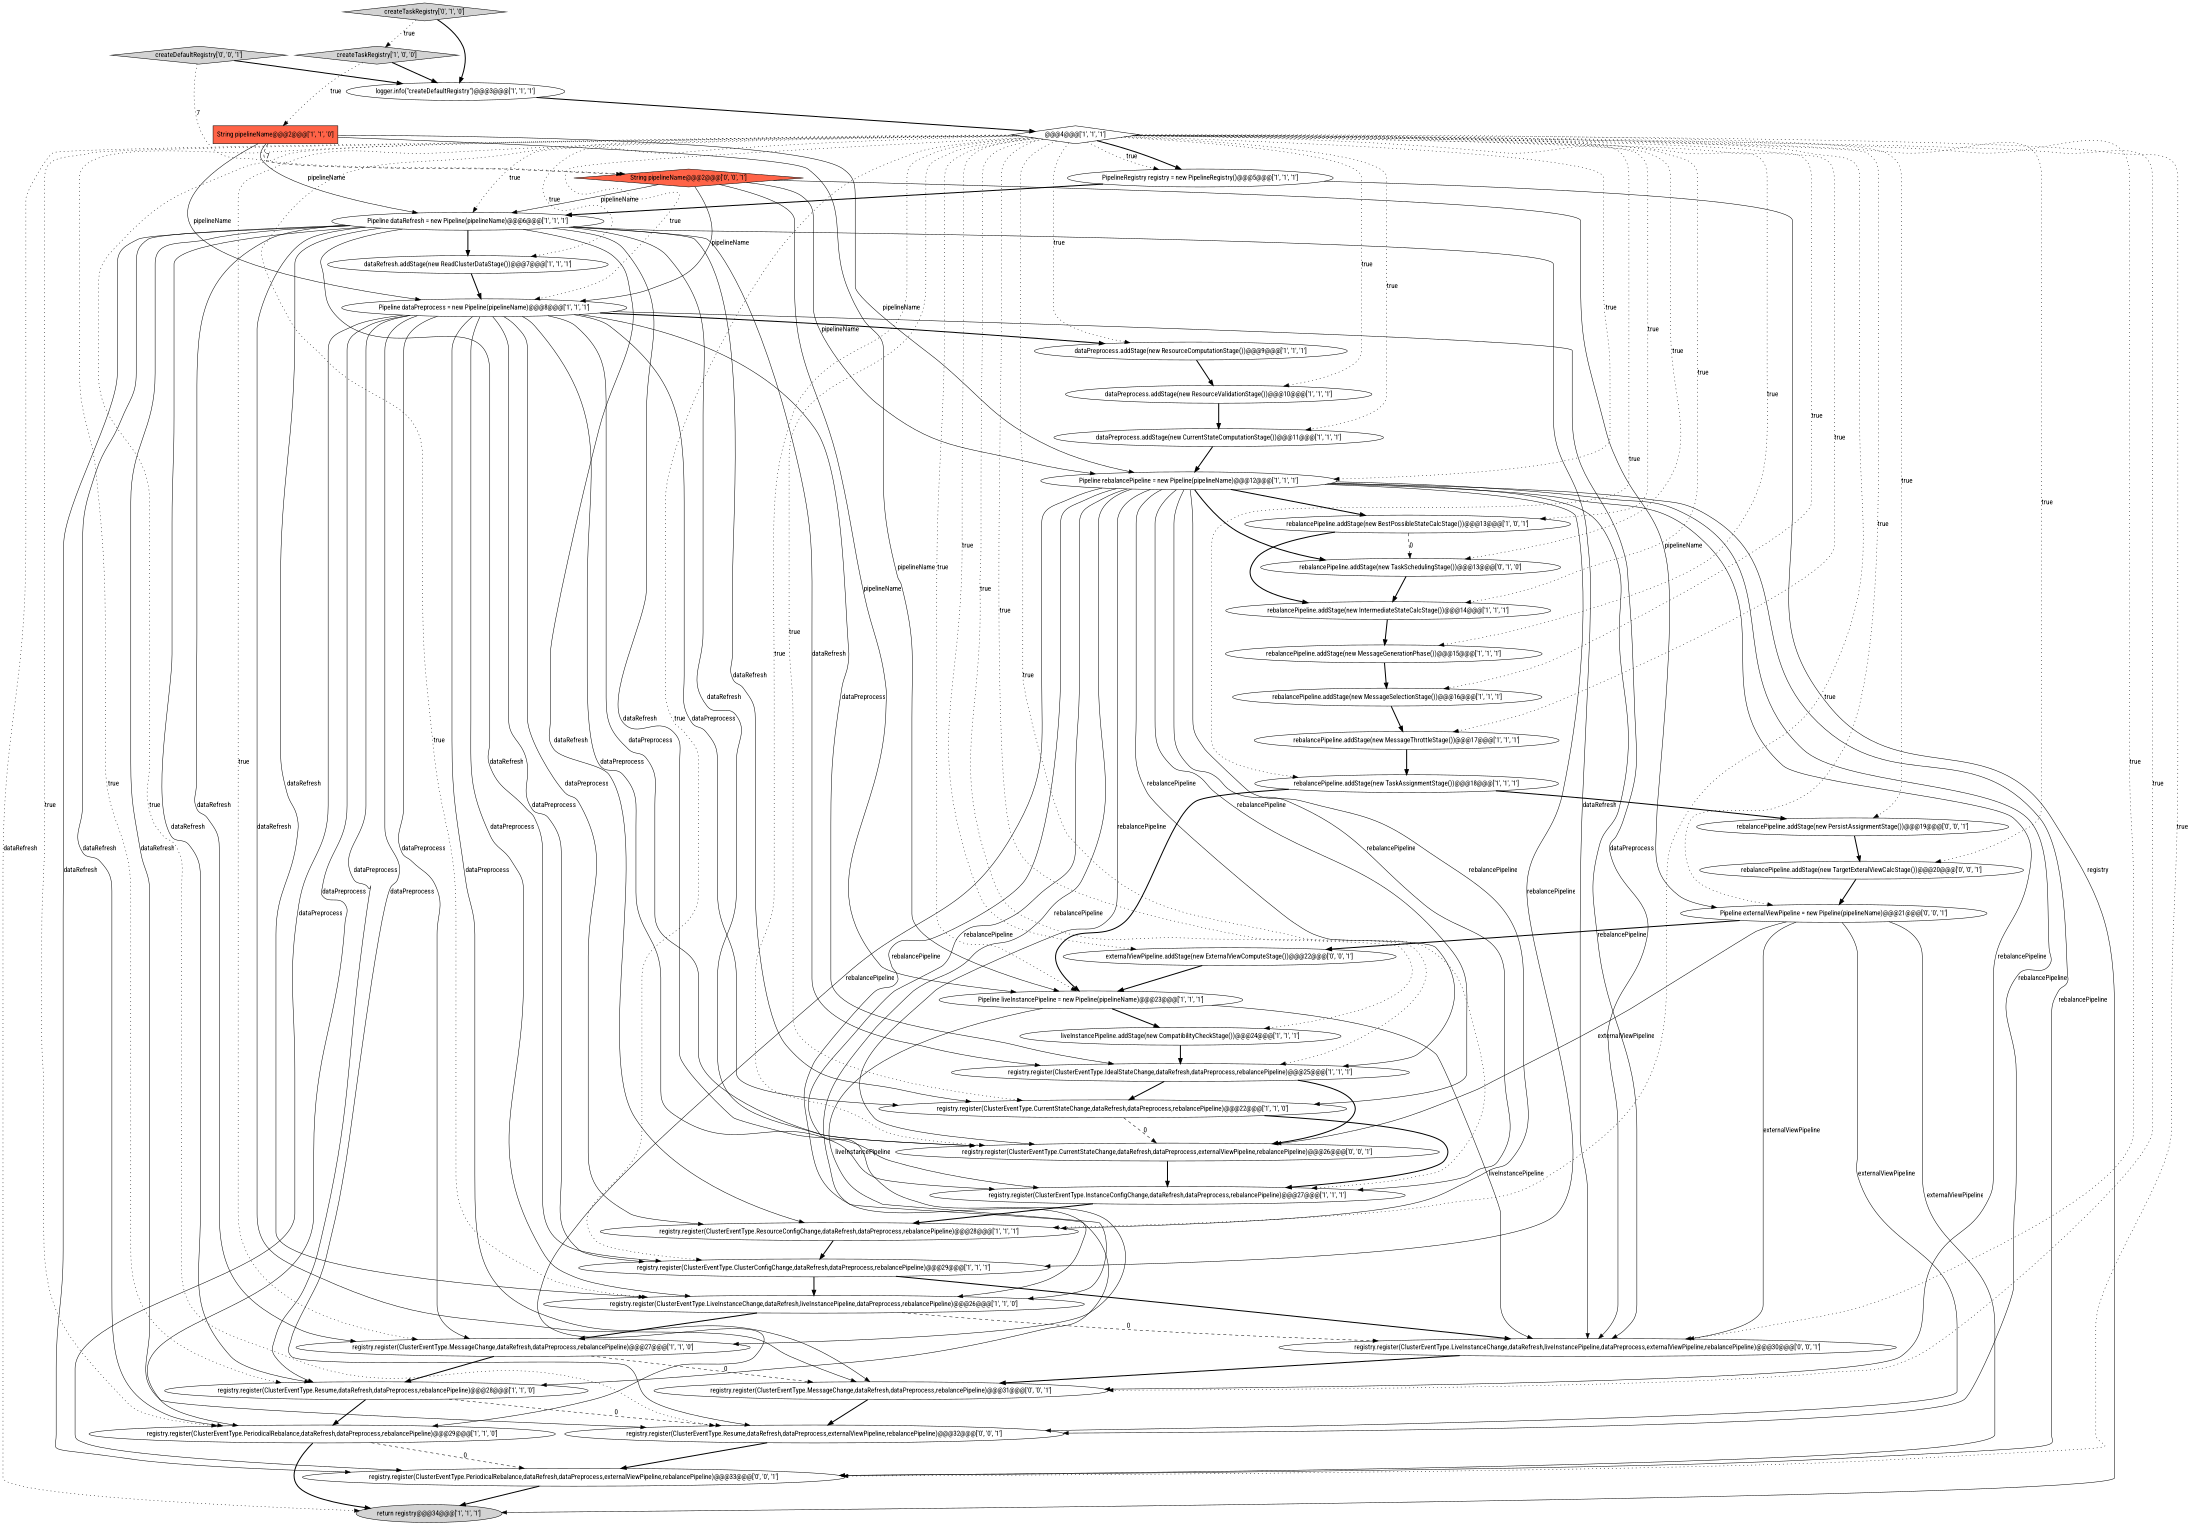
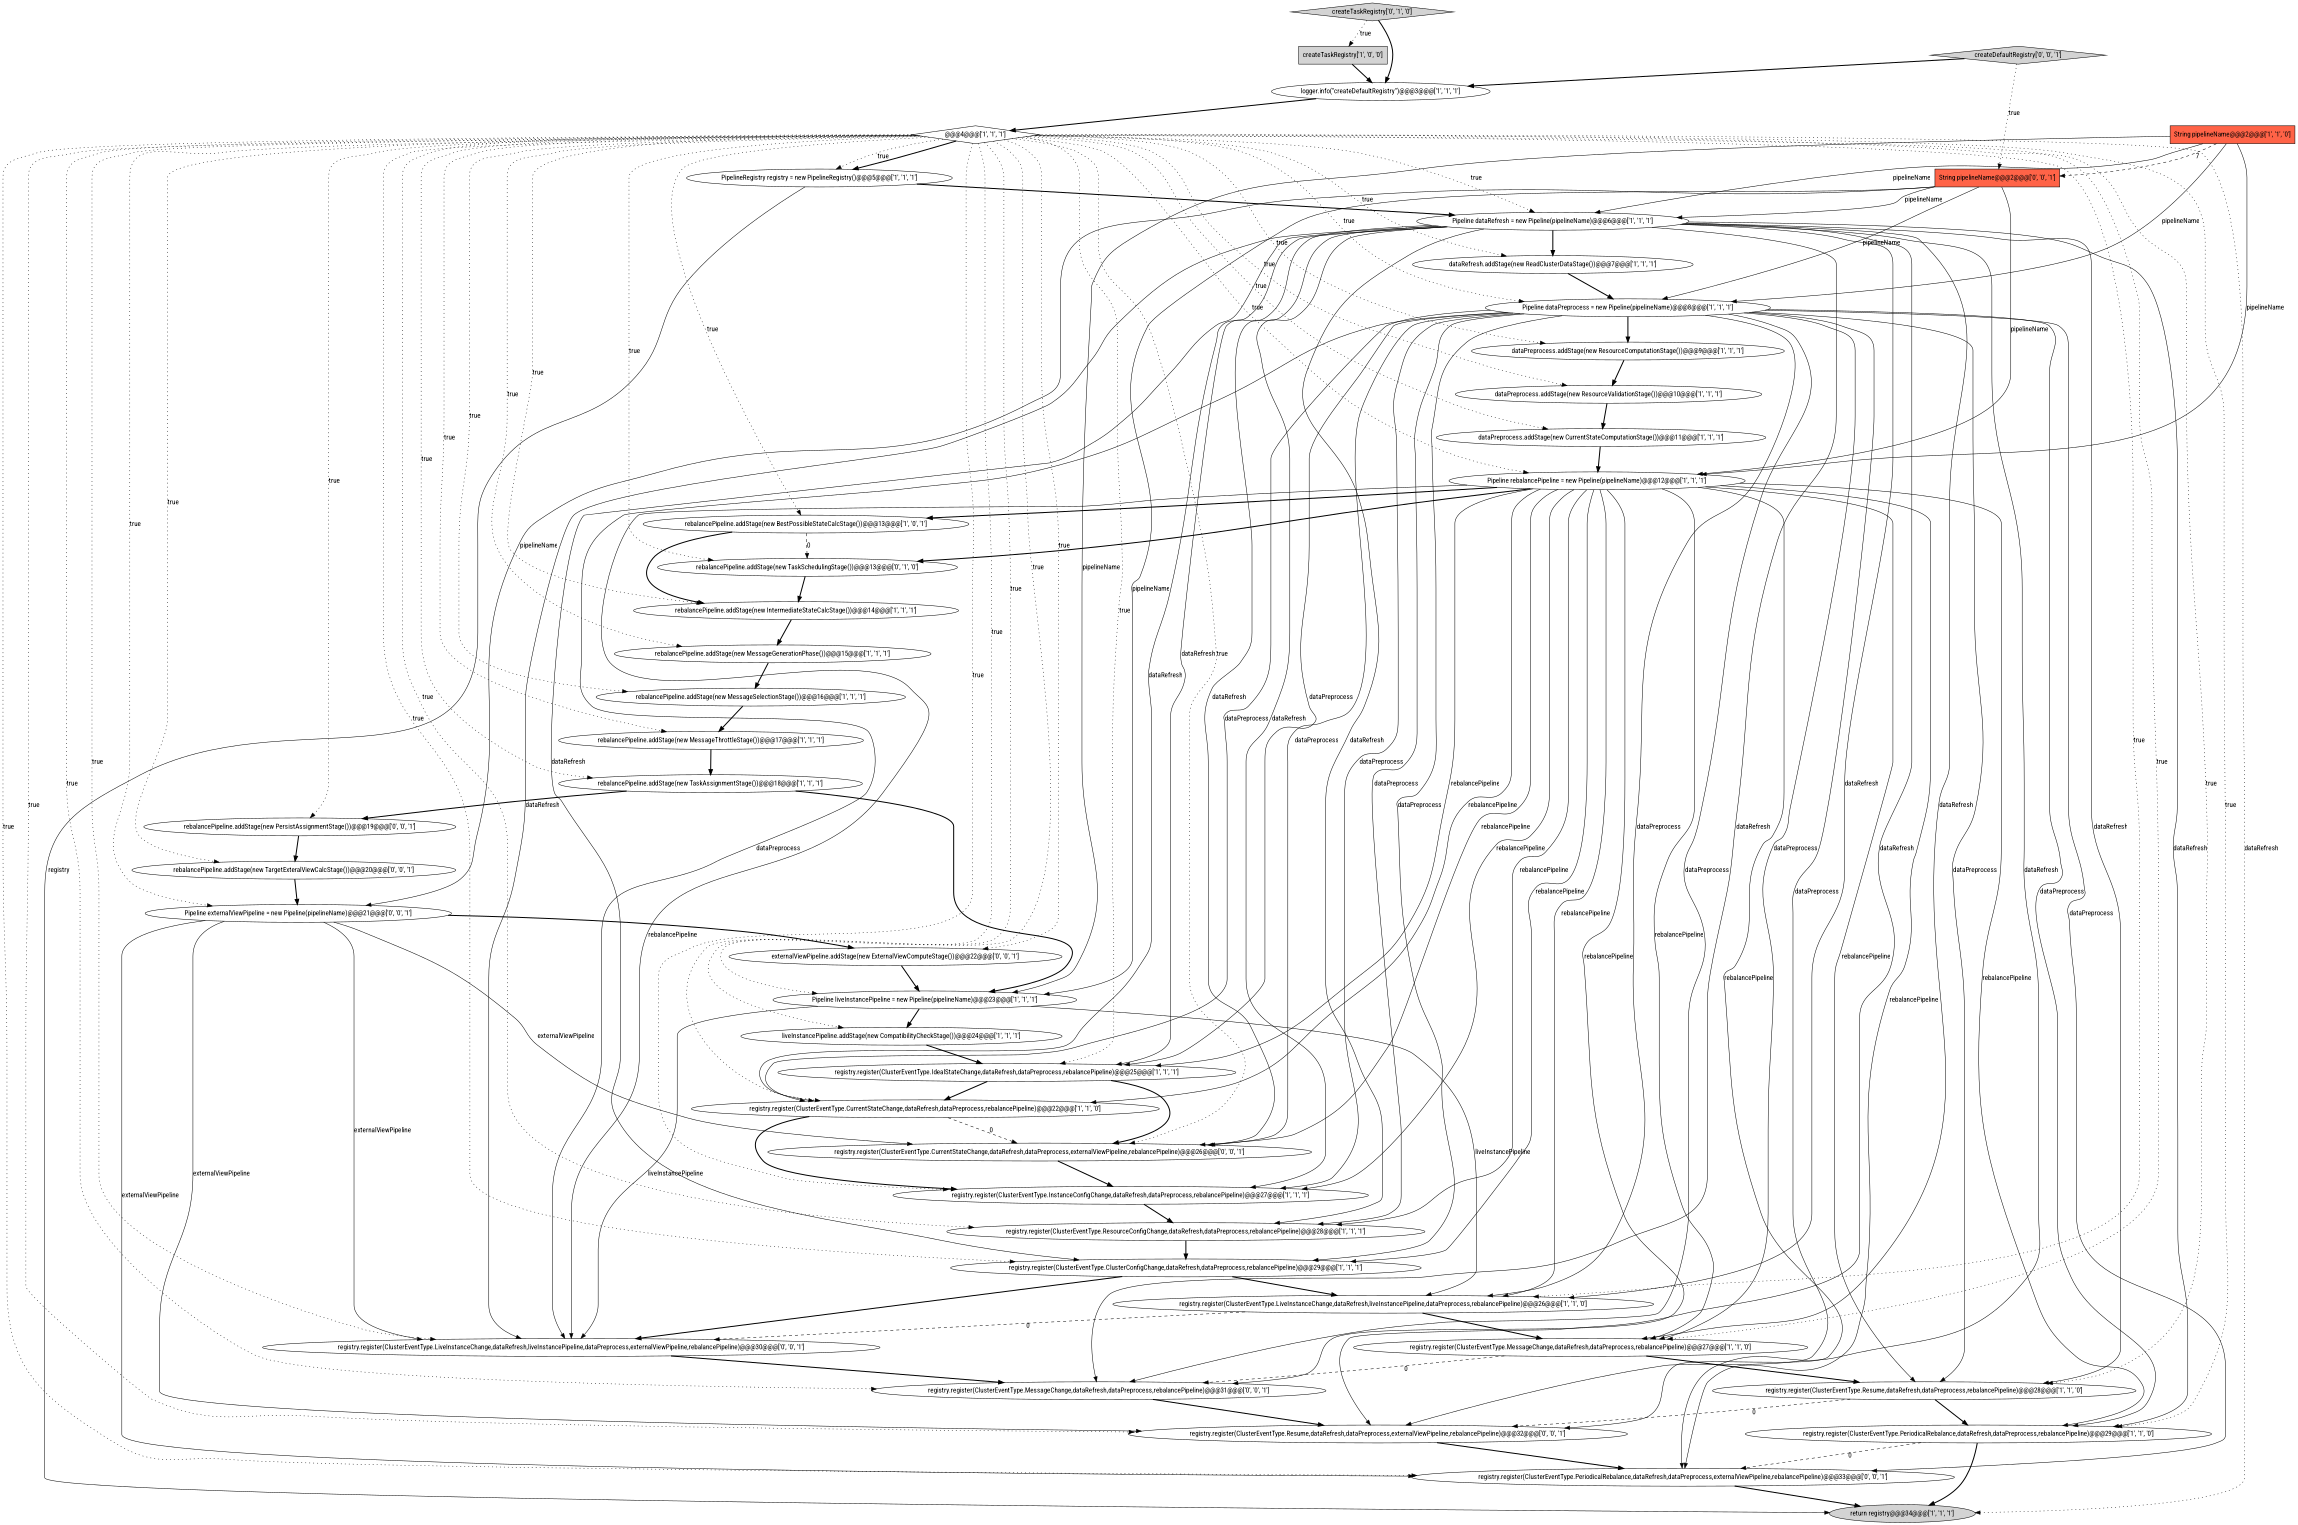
node "createTaskRegistry['1', '0', '0']": shape diamond -> box
edge "createTaskRegistry['1', '0', '0']" -> "String pipelineName@@@2@@@['1', '1', '0']": removed, label "true"
edge "createDefaultRegistry['0', '0', '1']" -> "String pipelineName@@@2@@@['0', '0', '1']": label "7" -> "true"
node "String pipelineName@@@2@@@['0', '0', '1']": shape diamond -> box
